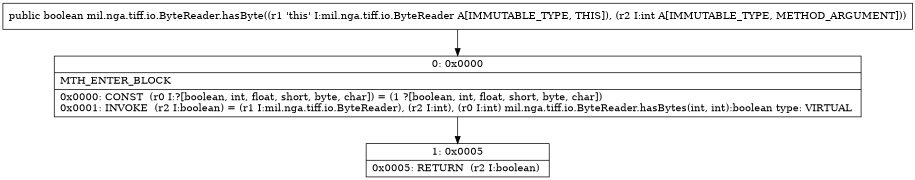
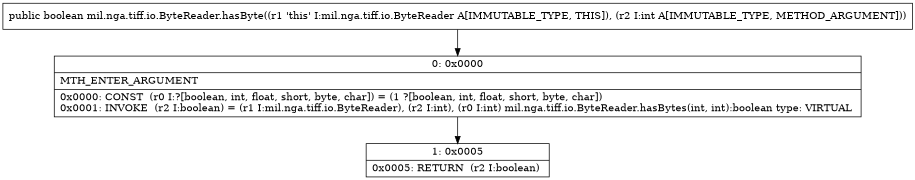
node "0: 0x0000": text "MTH_ENTER_BLOCK" -> "MTH_ENTER_ARGUMENT"
